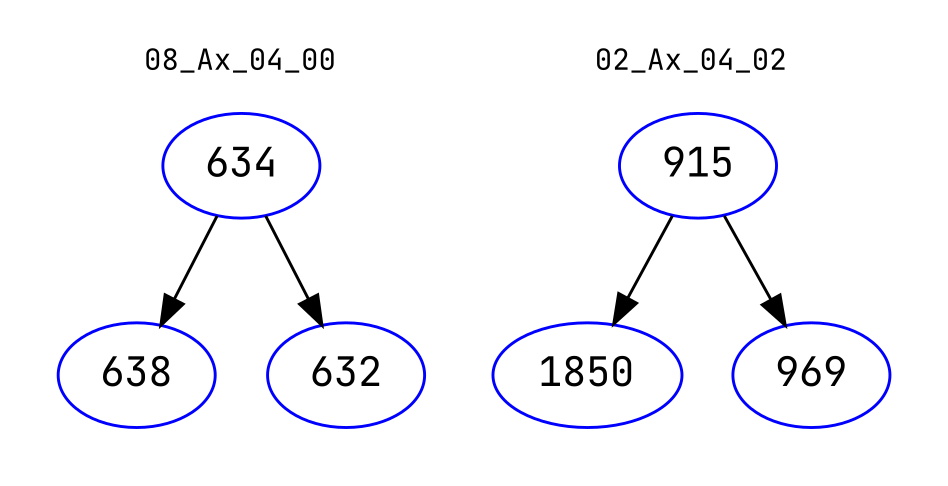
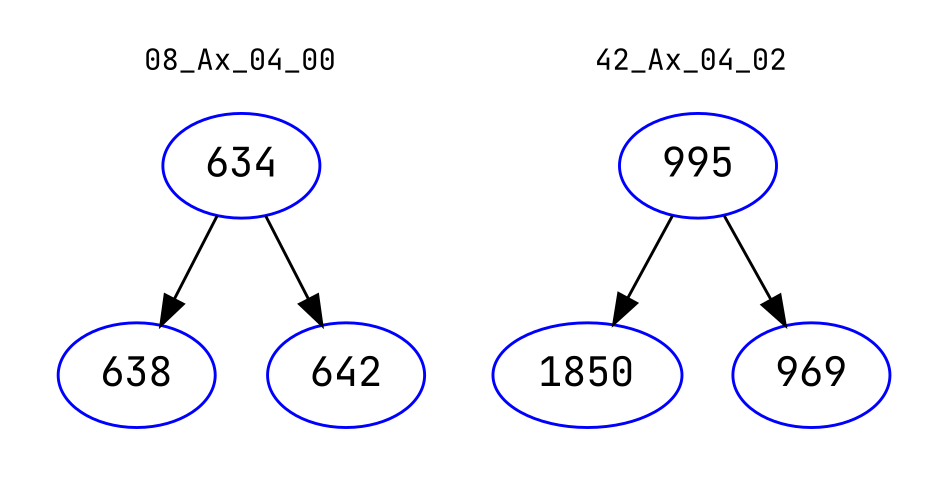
cluster "02_Ax_04_02": label "02_Ax_04_02" -> "42_Ax_04_02"
node "915": label "915" -> "995"
node "632": label "632" -> "642"
